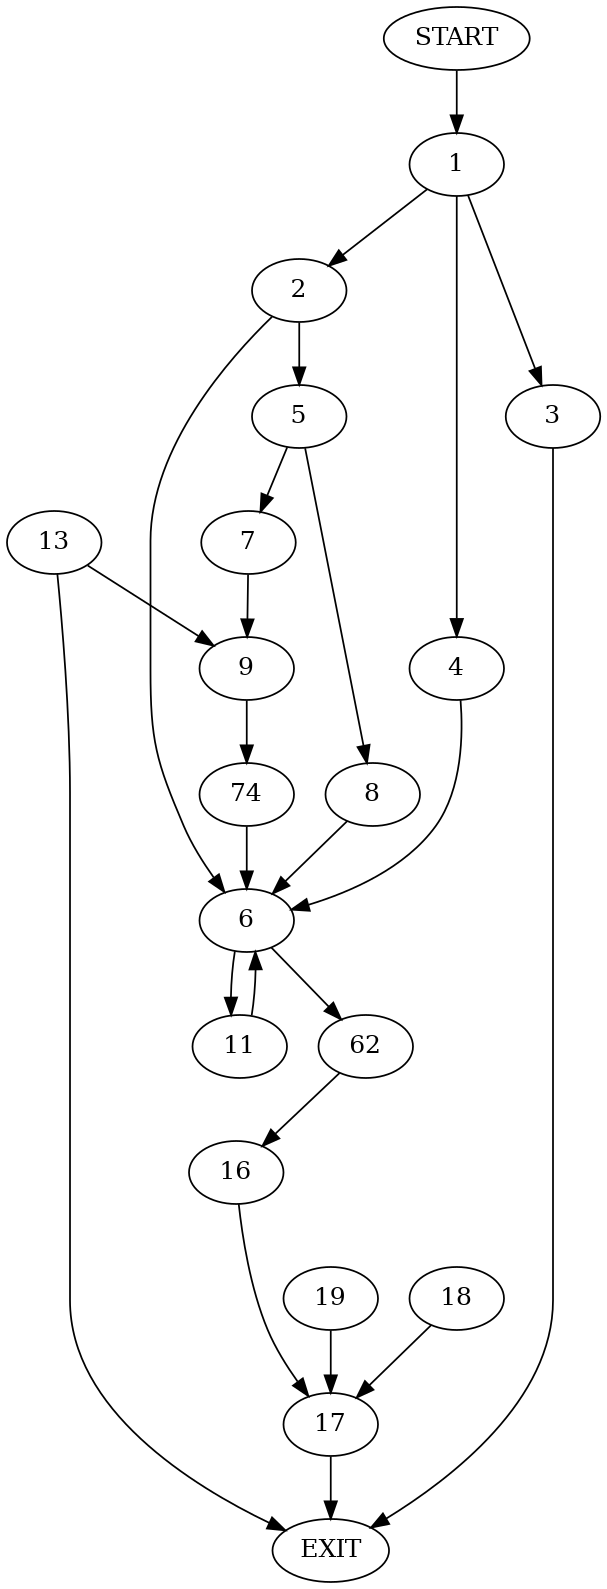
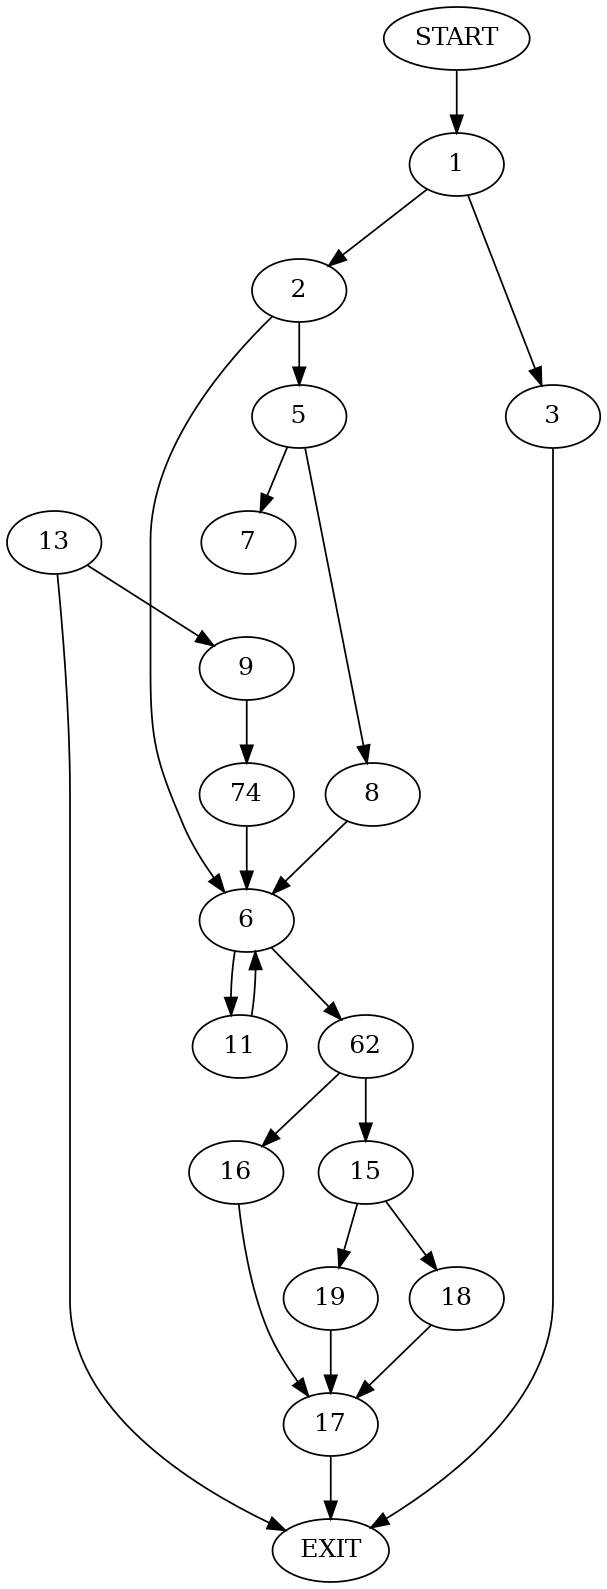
edge "7" -> "9": removed
node "4": removed
node "15": added
